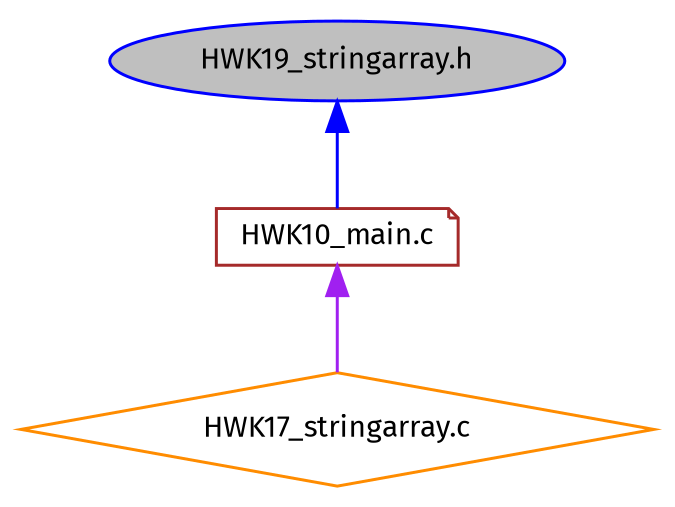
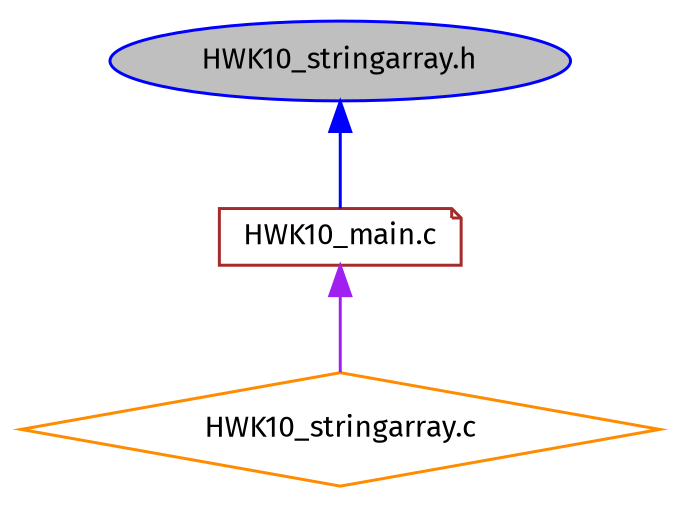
node "HWK19_stringarray.h": label "HWK19_stringarray.h" -> "HWK10_stringarray.h"
node "HWK17_stringarray.c": label "HWK17_stringarray.c" -> "HWK10_stringarray.c"
